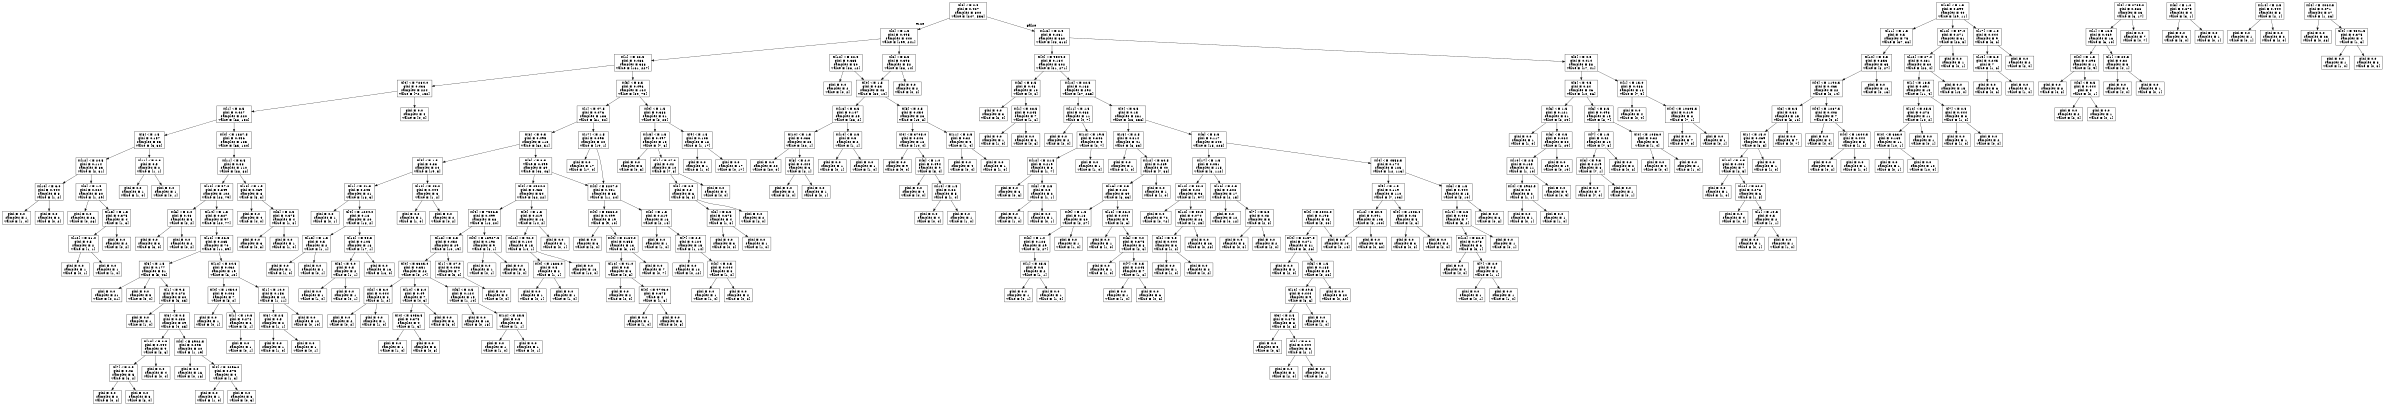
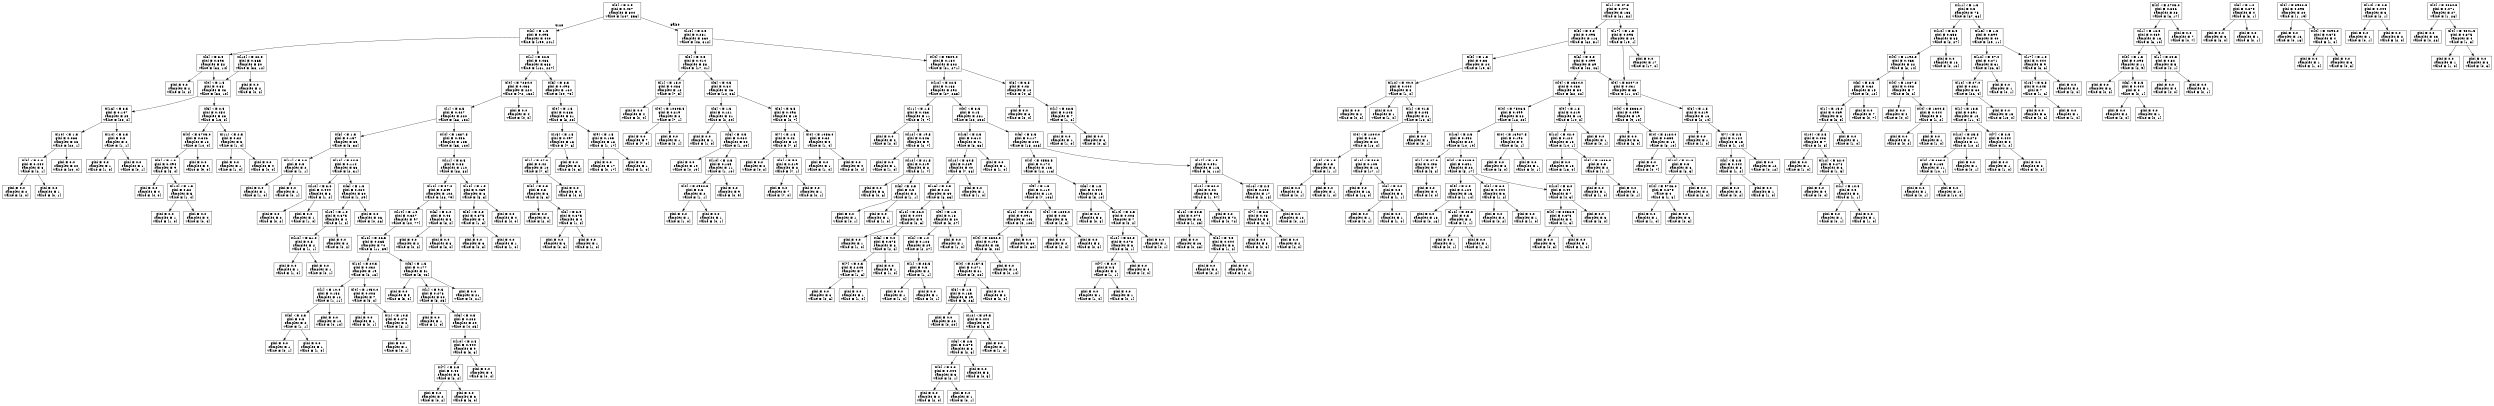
edge "X[15] <= 1.5 gini = 0.399 samples = 40 value = [29, 11]" -> "X[11] <= 1.5 gini = 0.5 samples = 75 value = [37, 38]": reversed
edge "X[5] <= 3.5 gini = 0.496 samples = 164 value = [89, 75]" -> "X[1] <= 47.5 gini = 0.476 samples = 133 value = [81, 52]": removed
node "X[6] <= 3.5 value = 0.499 samples = 89 value = [43, 46]": label "X[6] <= 3.5 value = 0.499 samples = 89 value = [43, 46]" -> "X[6] <= 3.5 gini = 0.499 samples = 89 value = [43, 46]"
edge "X[5] <= 1.5 gini = 0.33 samples = 24 value = [19, 5]" -> "X[1] <= 41.5 gini = 0.245 samples = 21 value = [18, 3]": now "X[12] <= 40.0 gini = 0.444 samples = 3 value = [1, 2]" -> "X[1] <= 41.5 gini = 0.245 samples = 21 value = [18, 3]"
edge "X[12] <= 30.5 gini = 0.091 samples = 105 value = [5, 100]" -> "gini = 0.0 samples = 14 value = [0, 14]": now "X[12] <= 30.5 gini = 0.091 samples = 105 value = [5, 100]" -> "X[4] <= 2302.0 gini = 0.198 samples = 45 value = [5, 40]"
edge "X[3] <= 0.5 gini = 0.238 samples = 29 value = [4, 25]" -> "X[4] <= 3902.5 gini = 0.095 samples = 20 value = [1, 19]": removed
